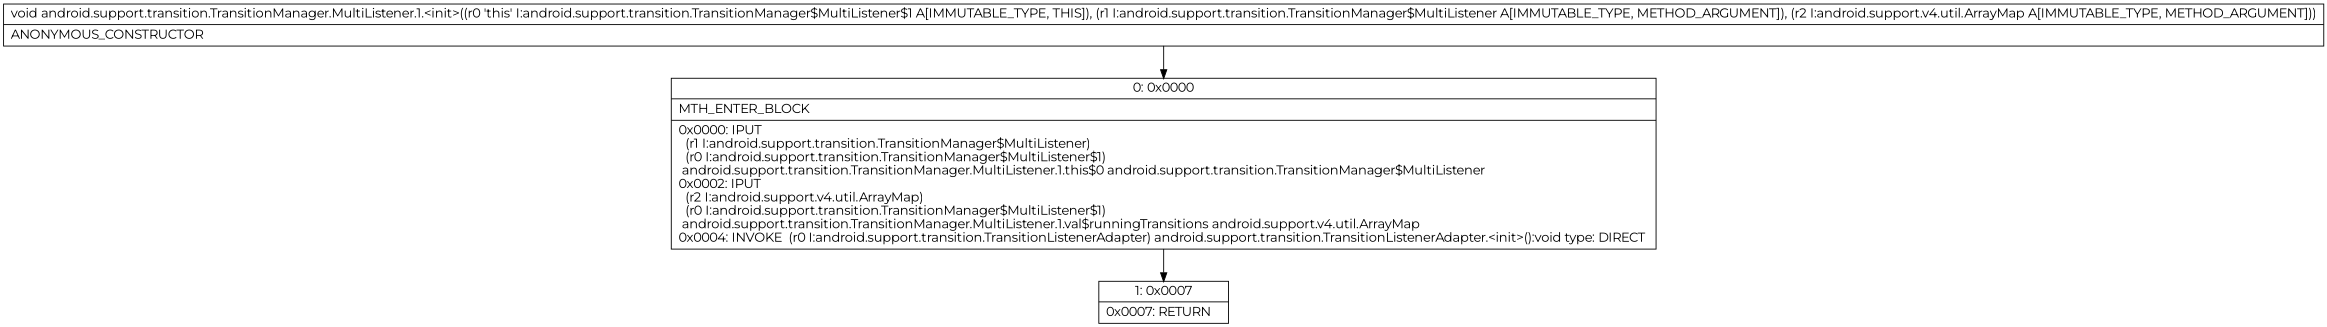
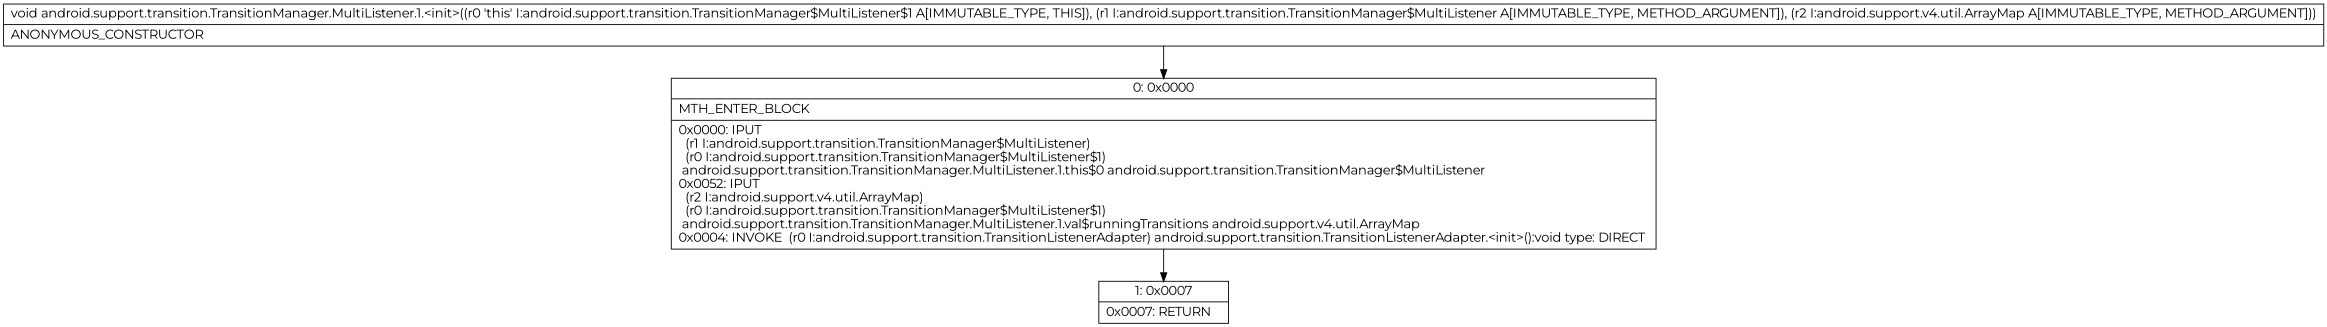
node "0: 0x0000": text "0x0002: IPUT" -> "0x0052: IPUT"
